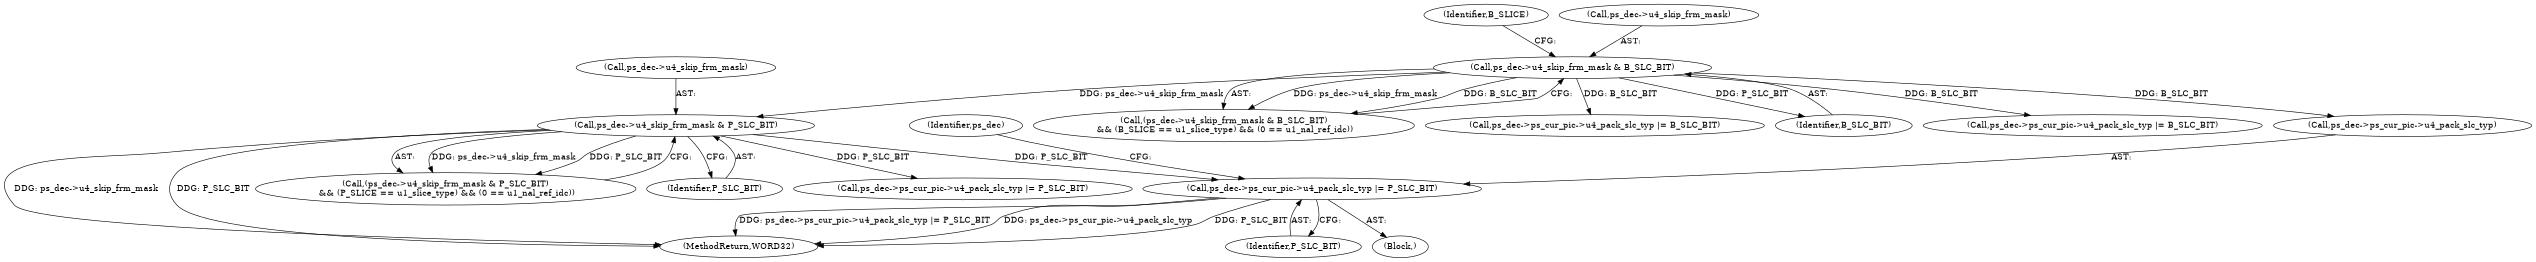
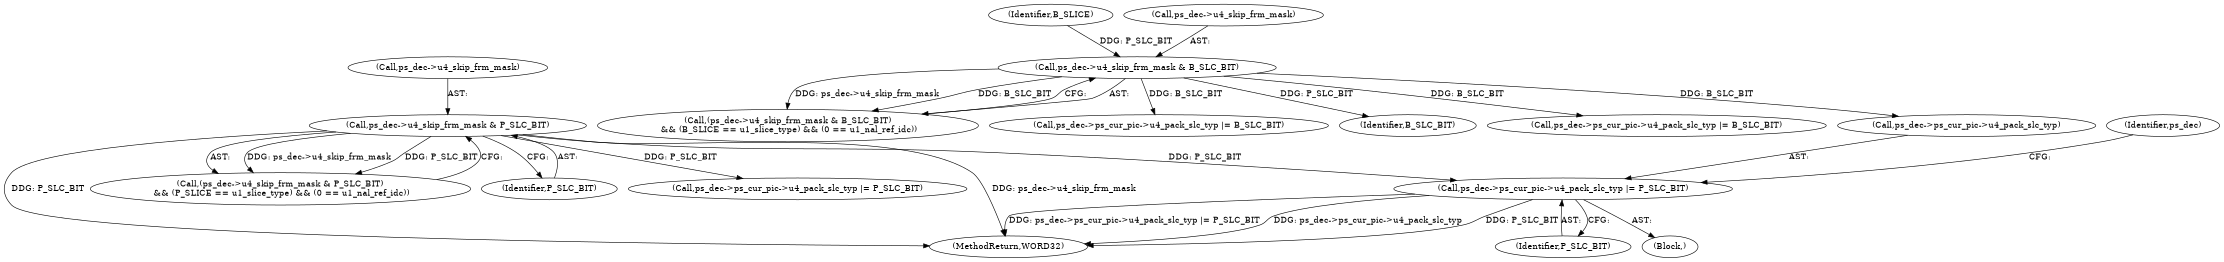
edge "(Identifier,B_SLICE)" -> "(Call,ps_dec->u4_skip_frm_mask & B_SLC_BIT)": label "CFG: " -> "DDG: P_SLC_BIT"
edge "(Call,ps_dec->u4_skip_frm_mask & B_SLC_BIT)" -> "(Call,ps_dec->u4_skip_frm_mask & P_SLC_BIT)": removed, label "DDG: ps_dec->u4_skip_frm_mask"
edge "(Identifier,B_SLC_BIT)" -> "(Call,ps_dec->u4_skip_frm_mask & B_SLC_BIT)": removed, label "AST:"
